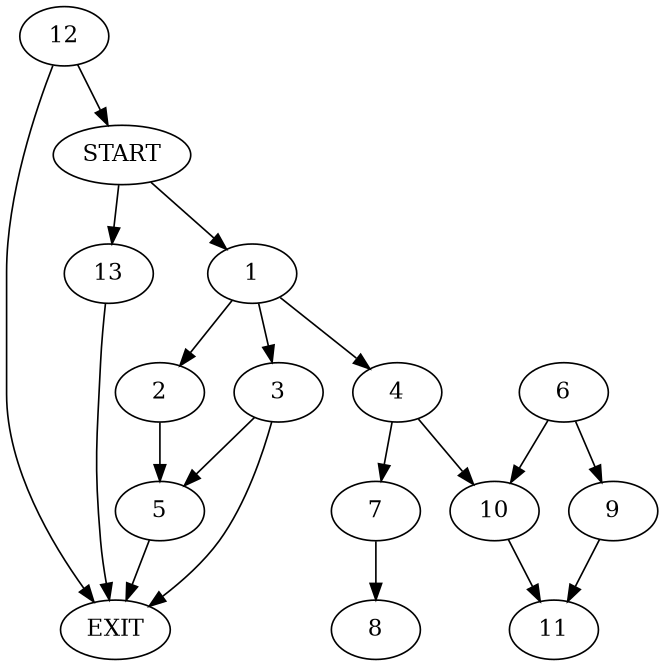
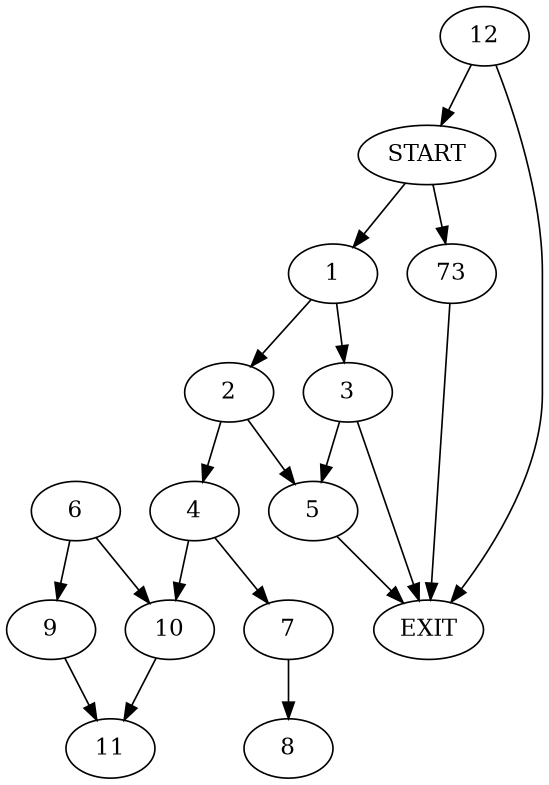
node "13": label "13" -> "73"
edge "1" -> "4": now "2" -> "4"
